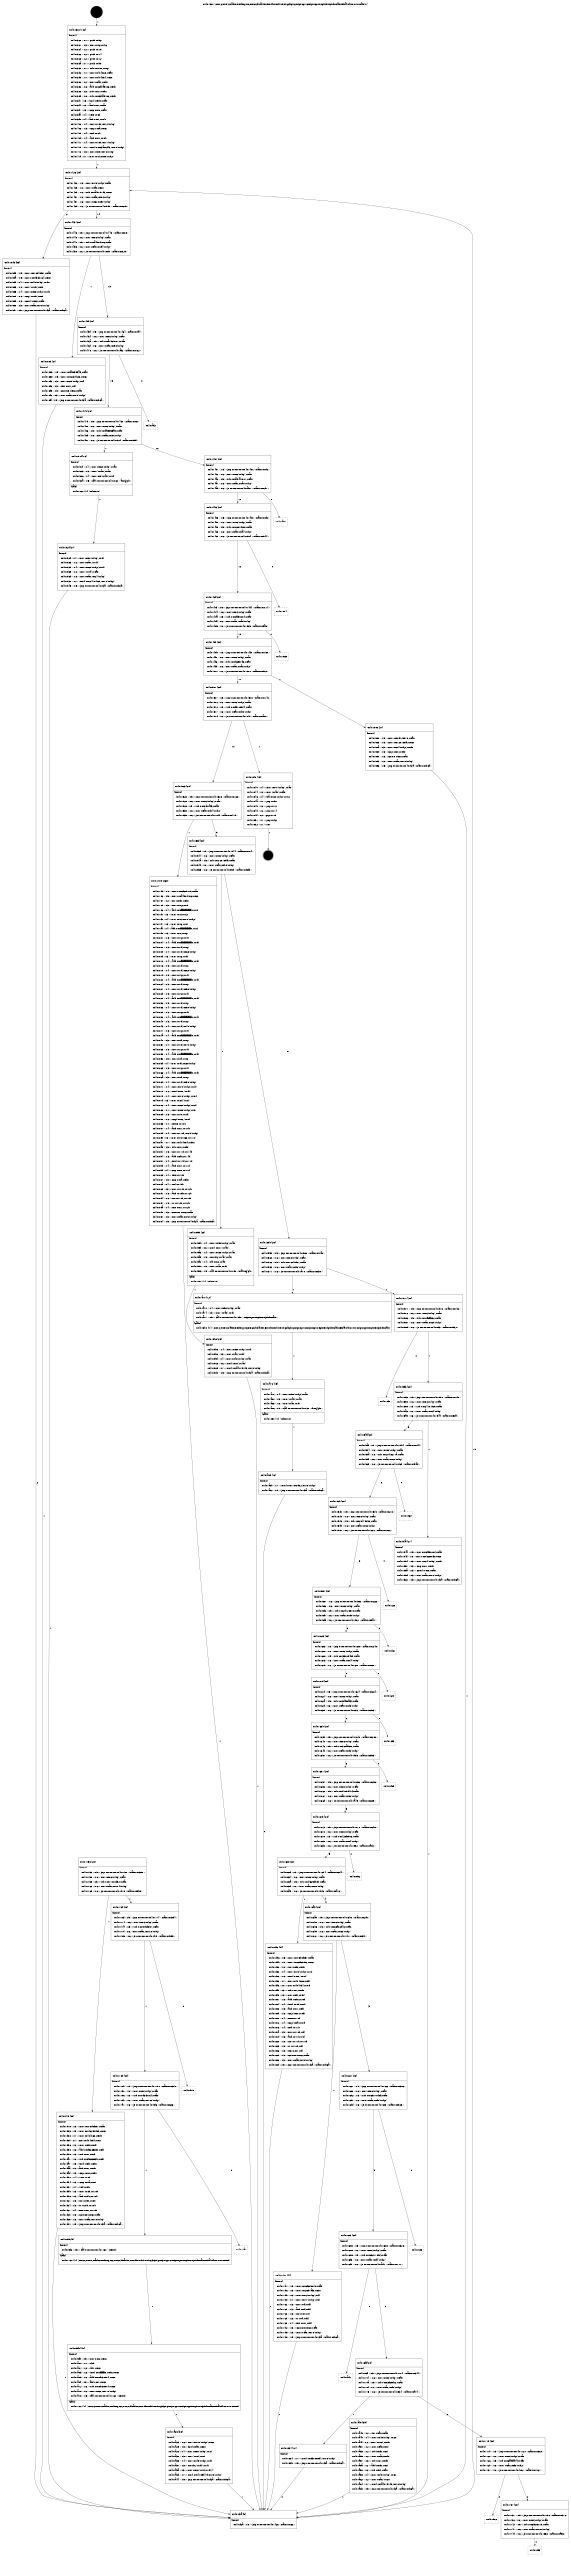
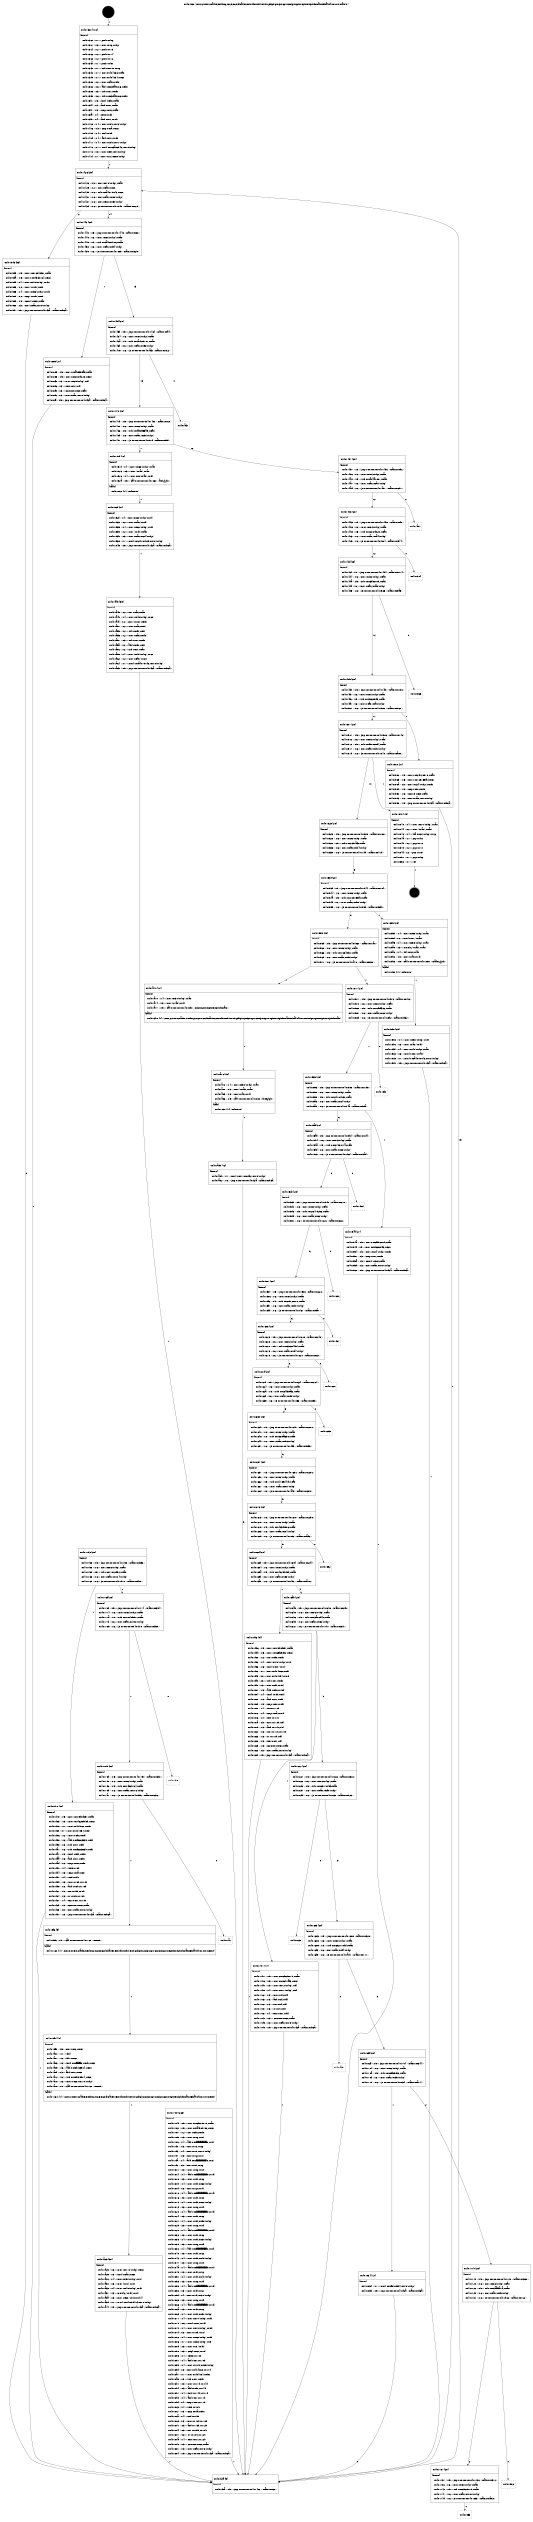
edge "0x401523 [28]" -> "0x4017dd [268]": removed, label "1"
edge "0x40192f [27]" -> "0x401f2a [5]": now "0x40192f [27]" -> "0x401a49 [39]"
node "0x401d55": removed
